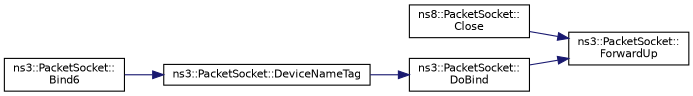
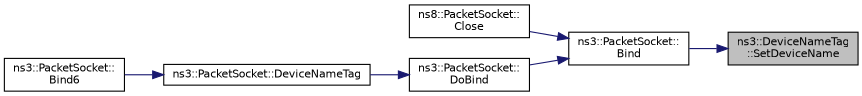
node "ns3::PacketSocket:: ForwardUp": label "ns3::PacketSocket:: ForwardUp" -> "ns3::PacketSocket:: Bind"
node "ns3::DeviceNameTag ::SetDeviceName": added
